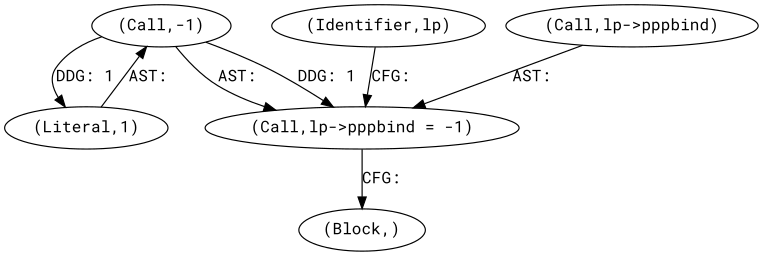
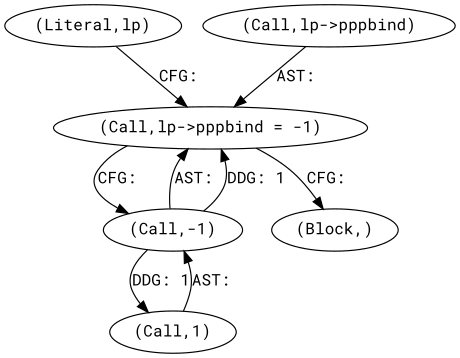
node "(Identifier,lp)": label "(Identifier,lp)" -> "(Literal,lp)"
node "(Literal,1)": label "(Literal,1)" -> "(Call,1)"
edge "(Call,lp->pppbind = -1)" -> "(Call,-1)": added, label "CFG:"
